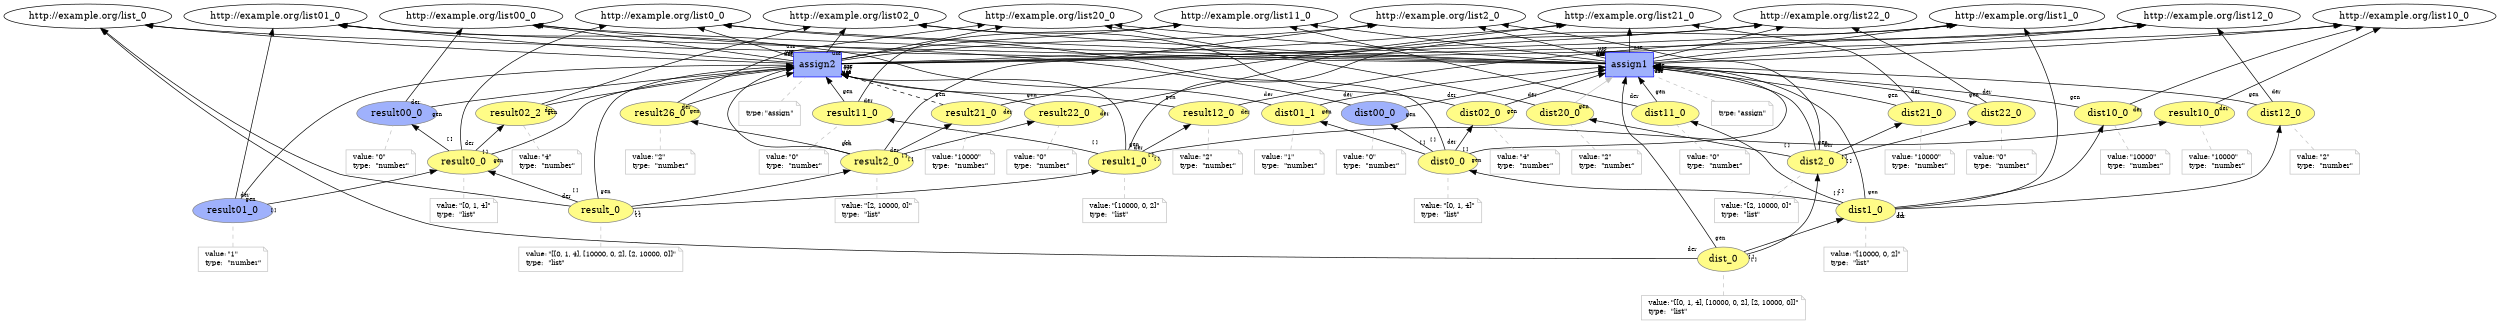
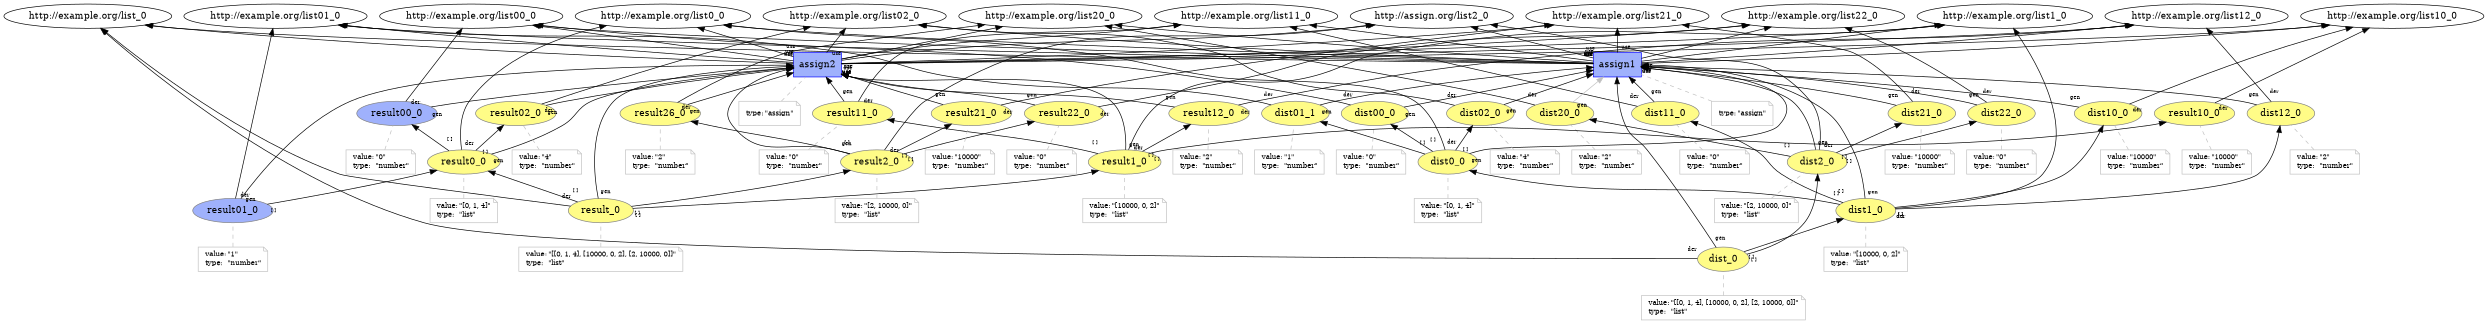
node "http://example.org/list2_0": label "http://example.org/list2_0" -> "http://assign.org/list2_0"
edge "result21_0" -> "assign2": style dashed -> solid
node "result02_2": label "result02_2" -> "result02_0"
node "dist00_0": fillcolor #9fb1fc -> #fffc87
